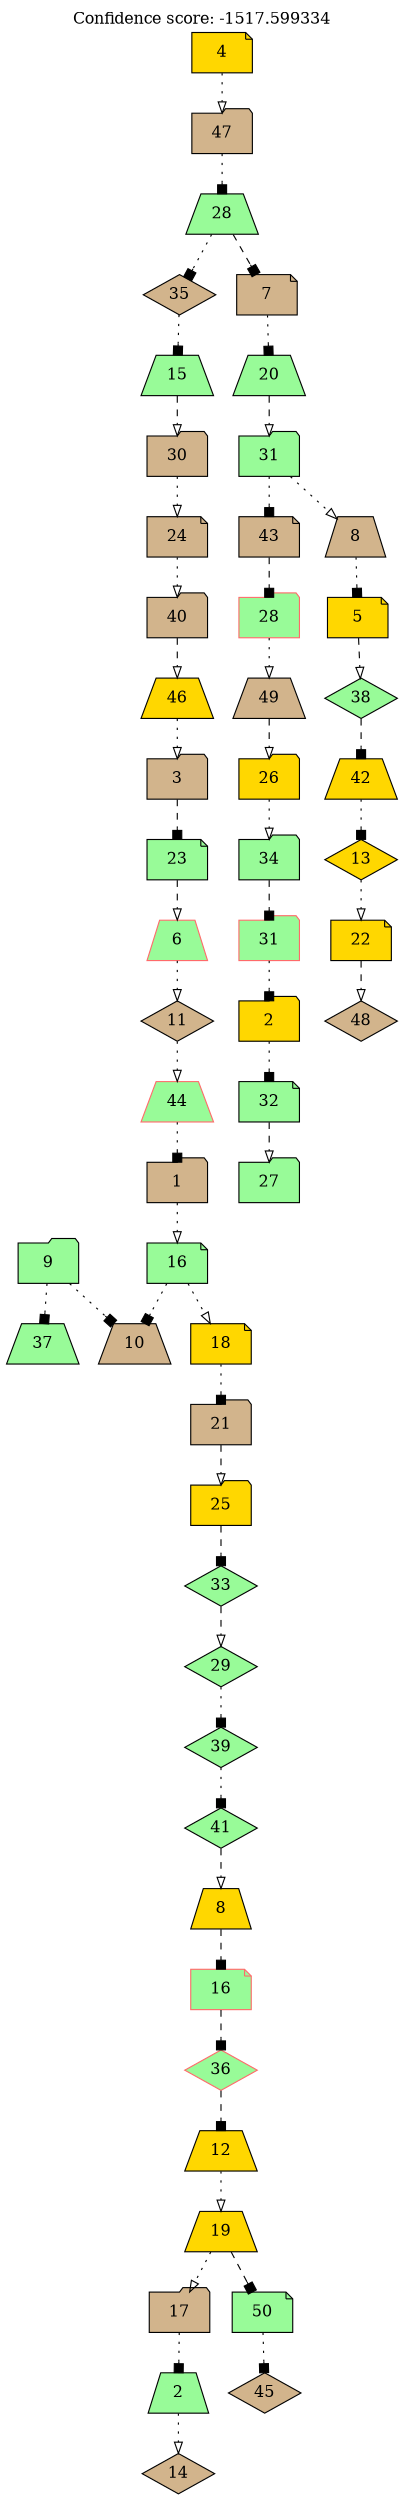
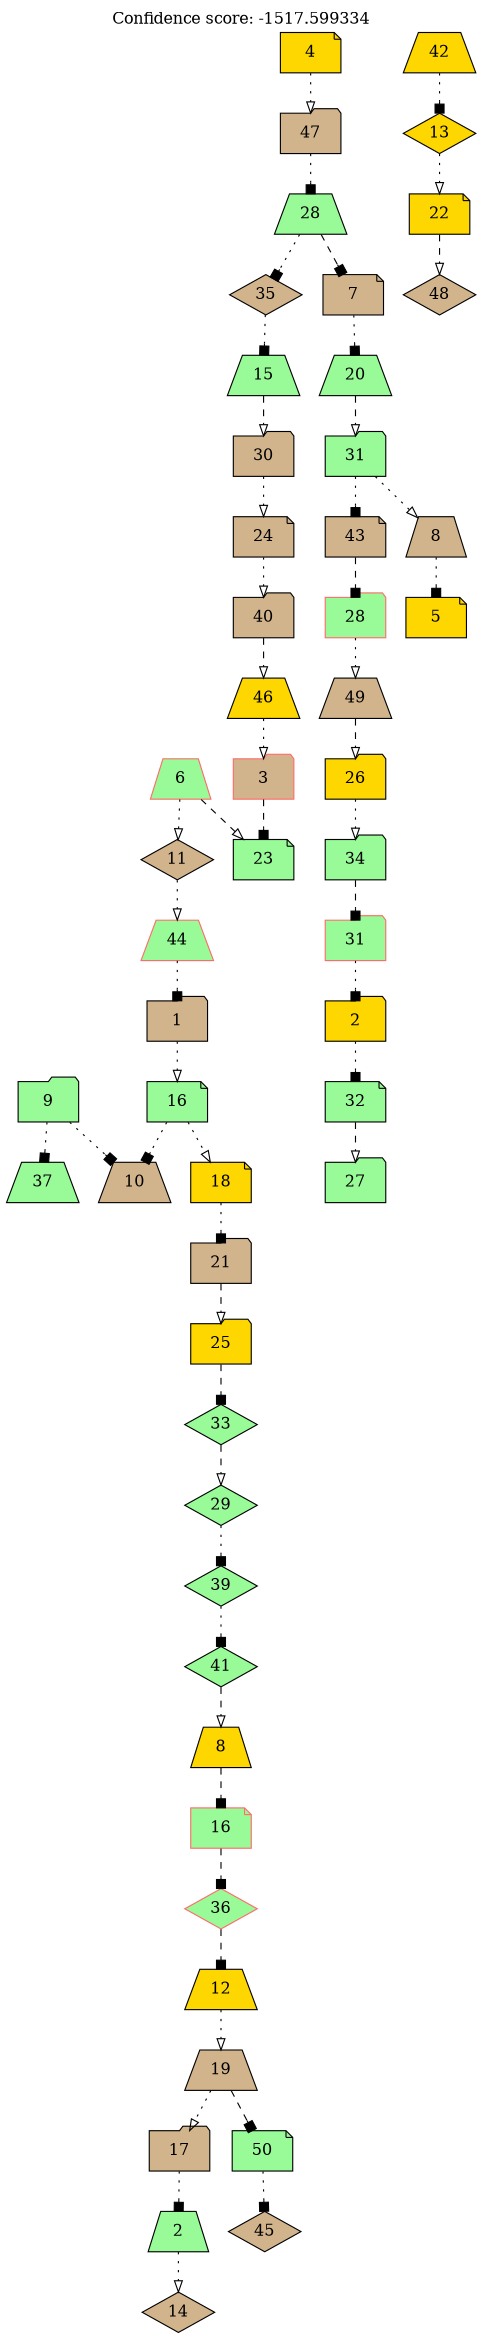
node "38": removed
node "3": color black -> indianred1
edge "23" -> "6": reversed
node "19": fillcolor gold -> tan
